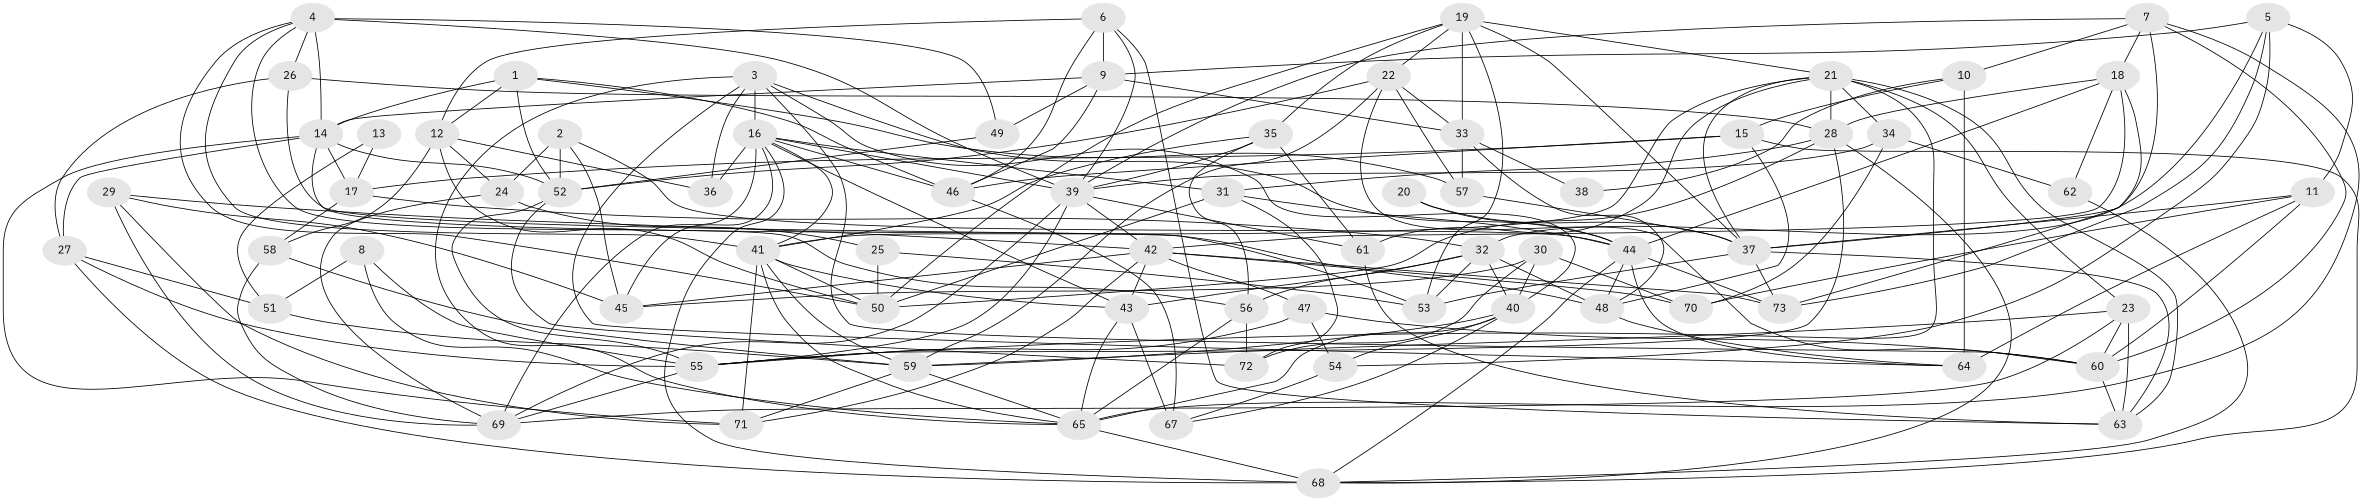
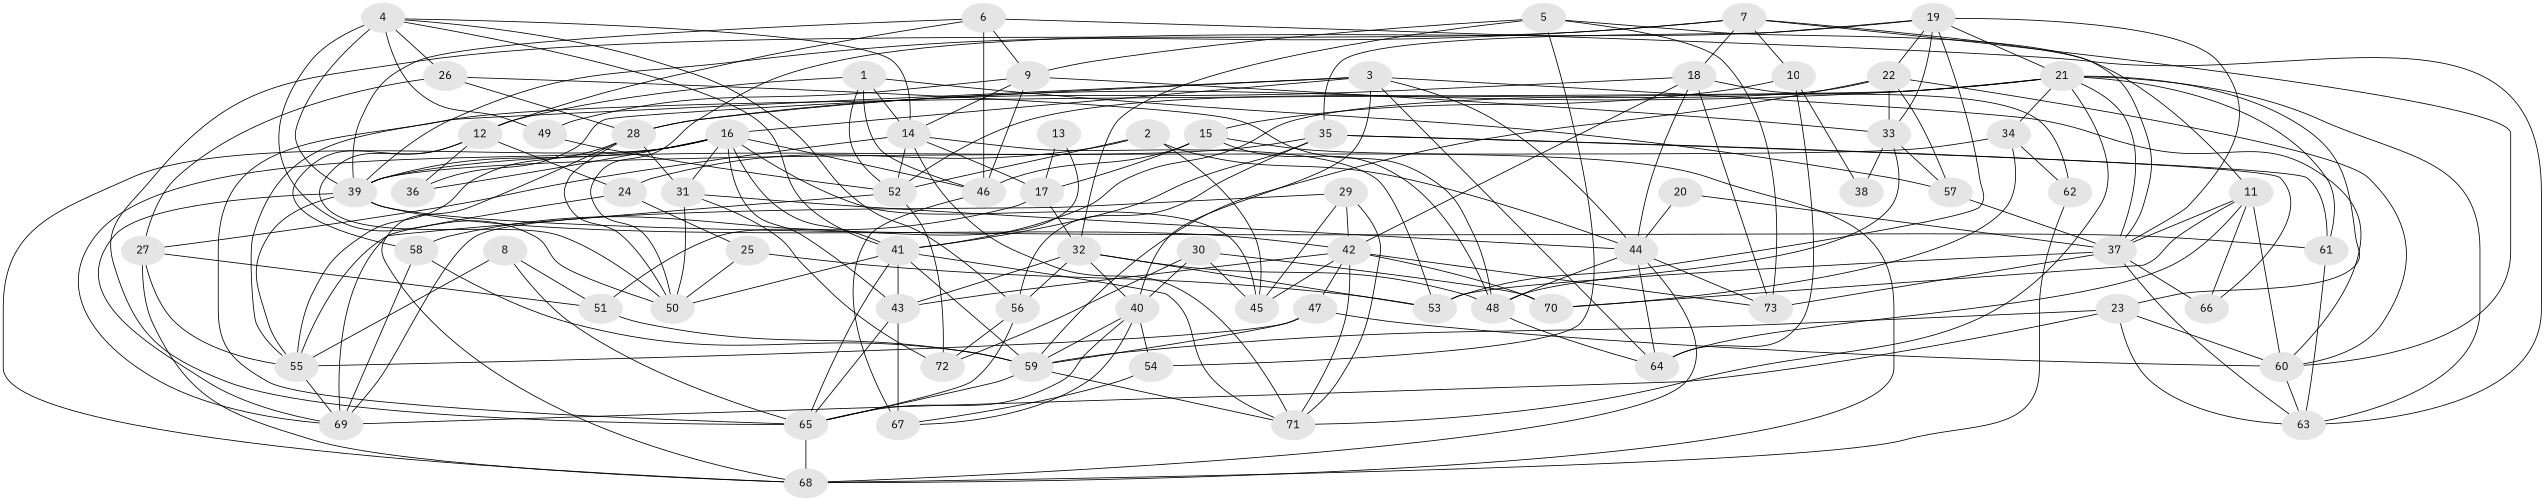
node "66": added
edge "47" -- "54": now "47" -- "59"
edge "21" -- "71": added
